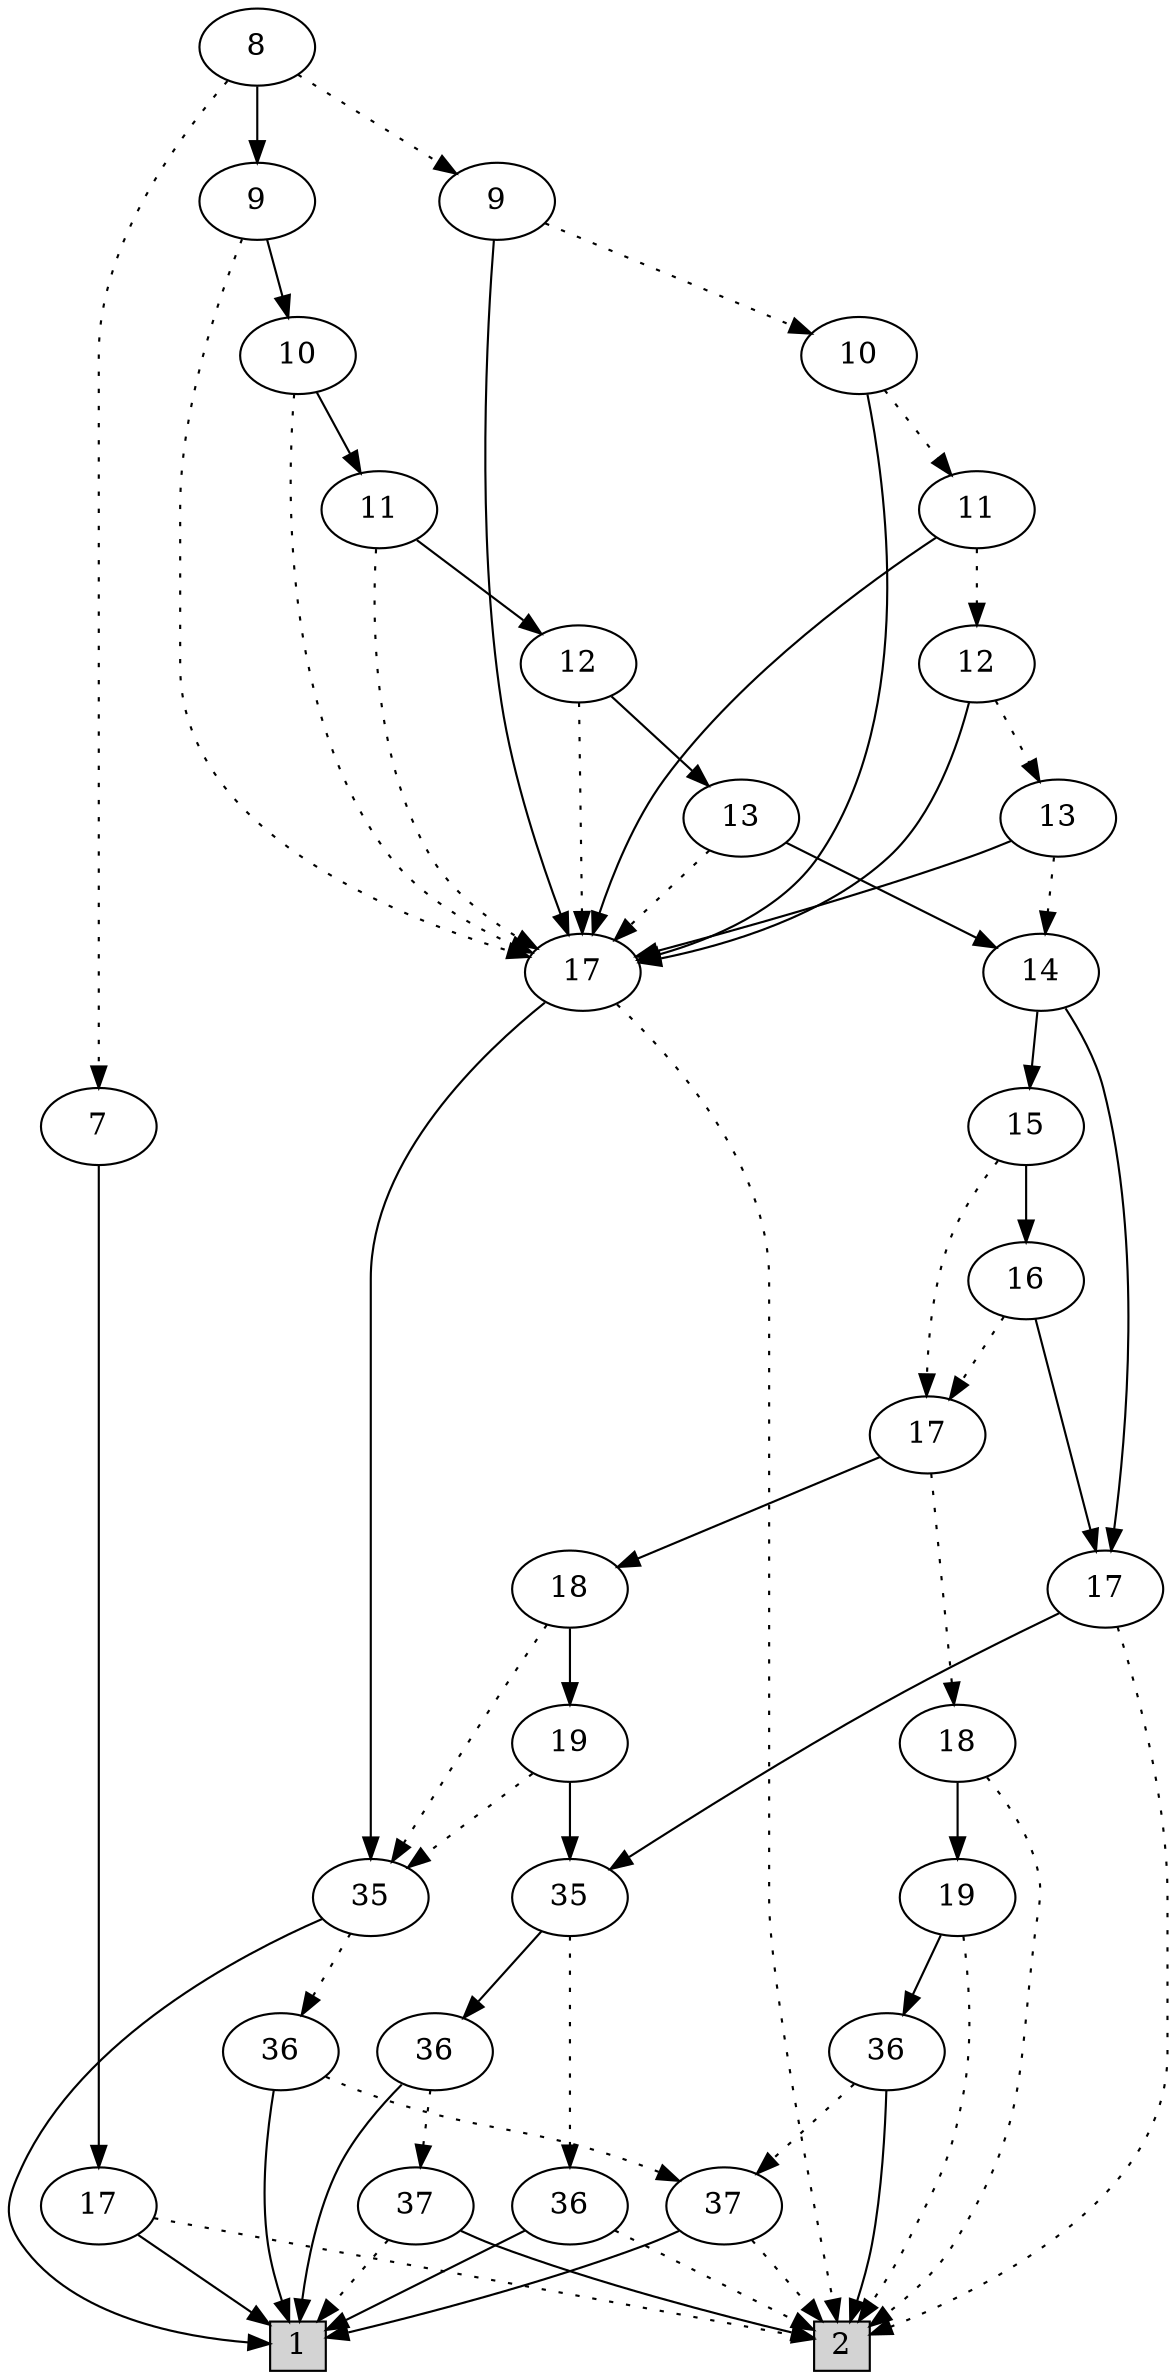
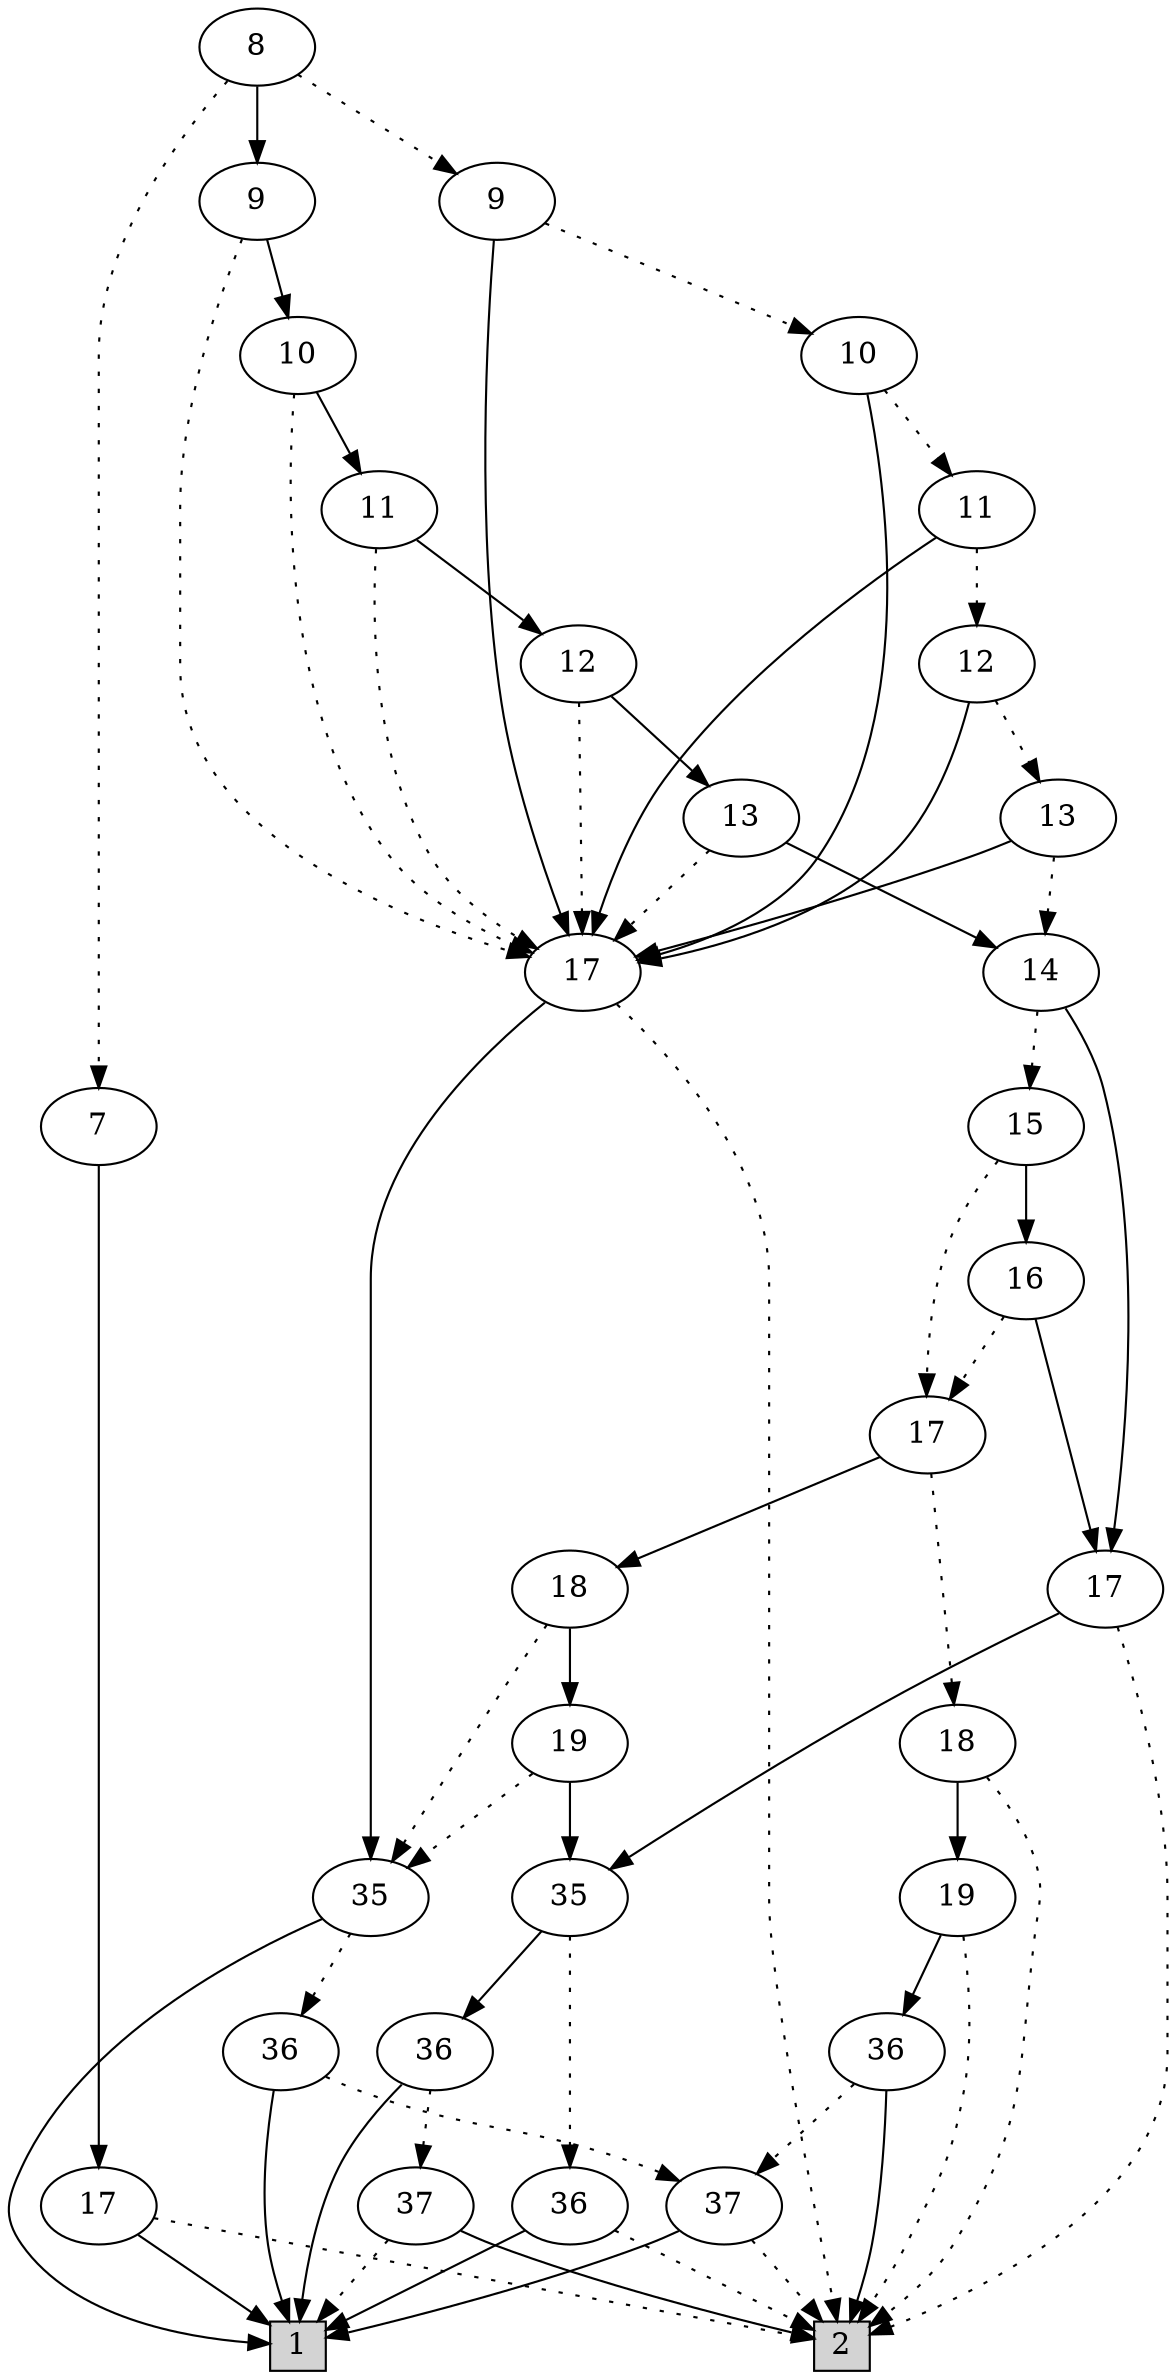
edge "14" -> "15": style filled -> dotted
